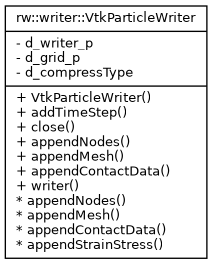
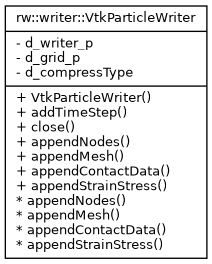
node "rw::writer::VtkParticleWriter": text "+ writer()" -> "+ appendStrainStress()"
